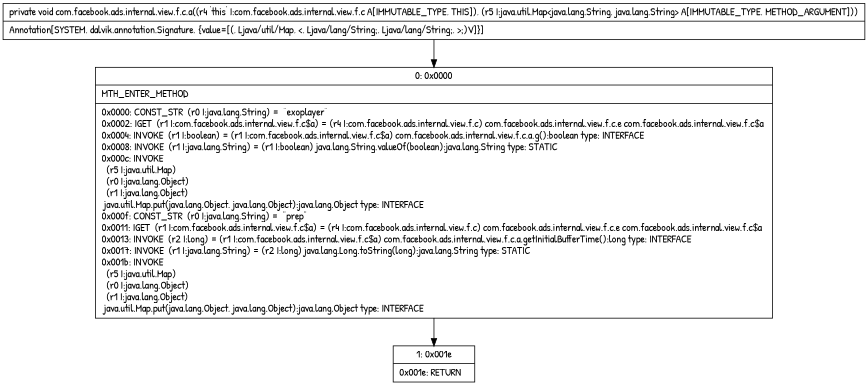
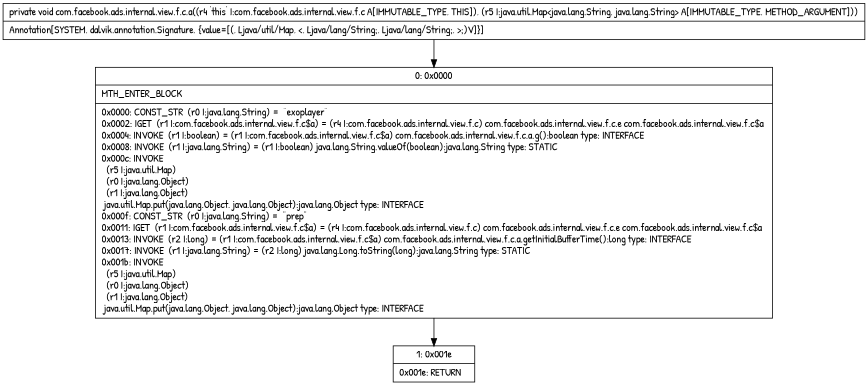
node "0: 0x0000": text "MTH_ENTER_METHOD" -> "MTH_ENTER_BLOCK"
